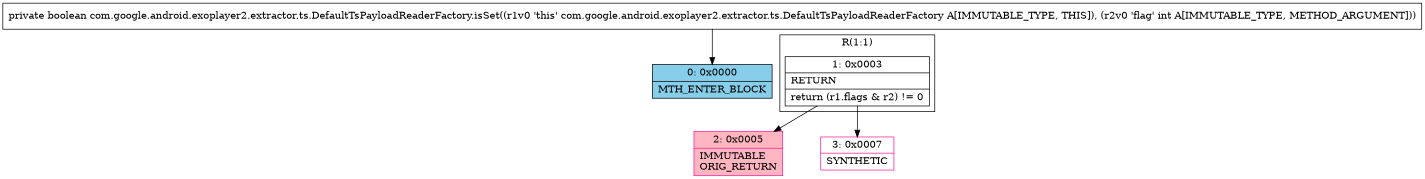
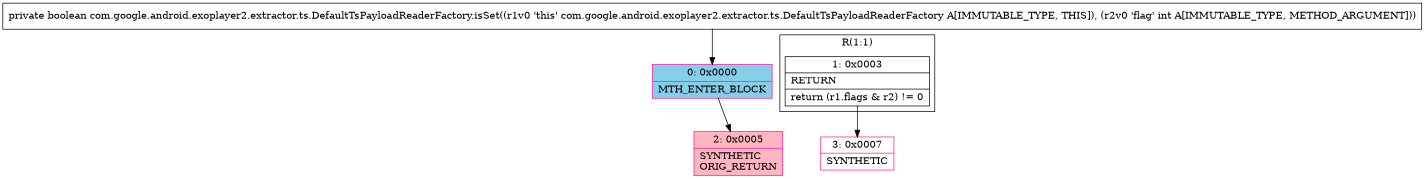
node "0: 0x0000": color black -> deeppink
edge "1: 0x0003" -> "2: 0x0005": now "0: 0x0000" -> "2: 0x0005"
node "2: 0x0005": text "IMMUTABLE" -> "SYNTHETIC"
